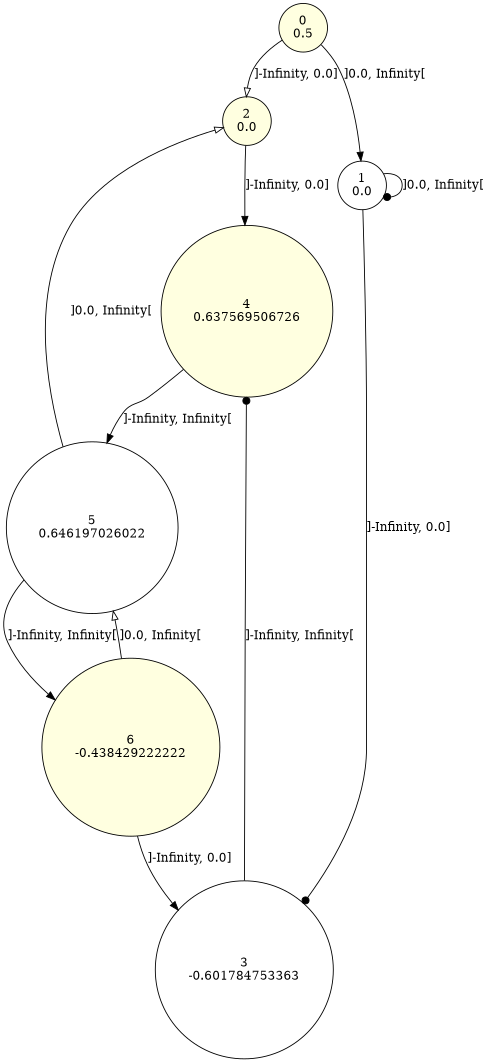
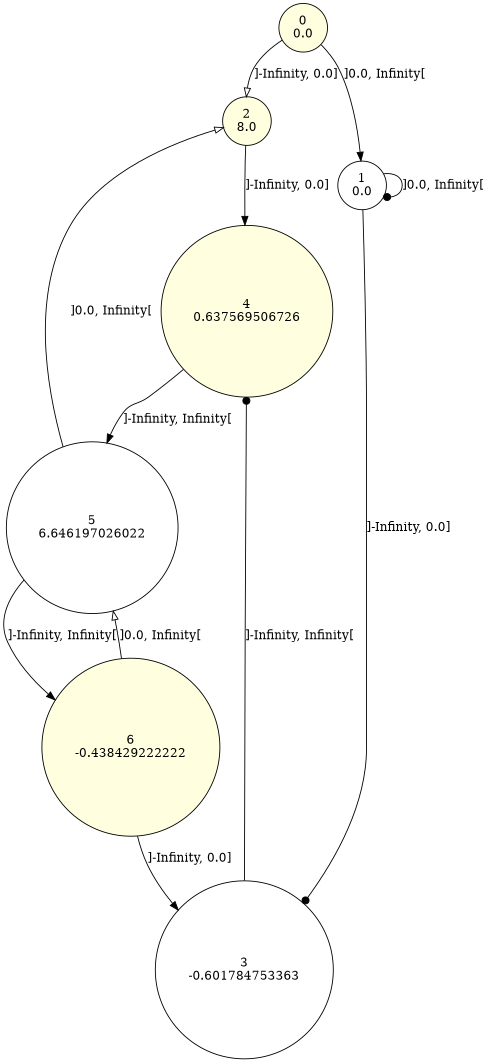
node "0 0.5": label "0 0.5" -> "0 0.0"
node "2 0.0": label "2 0.0" -> "2 8.0"
node "5 0.646197026022": label "5 0.646197026022" -> "5 6.646197026022"
